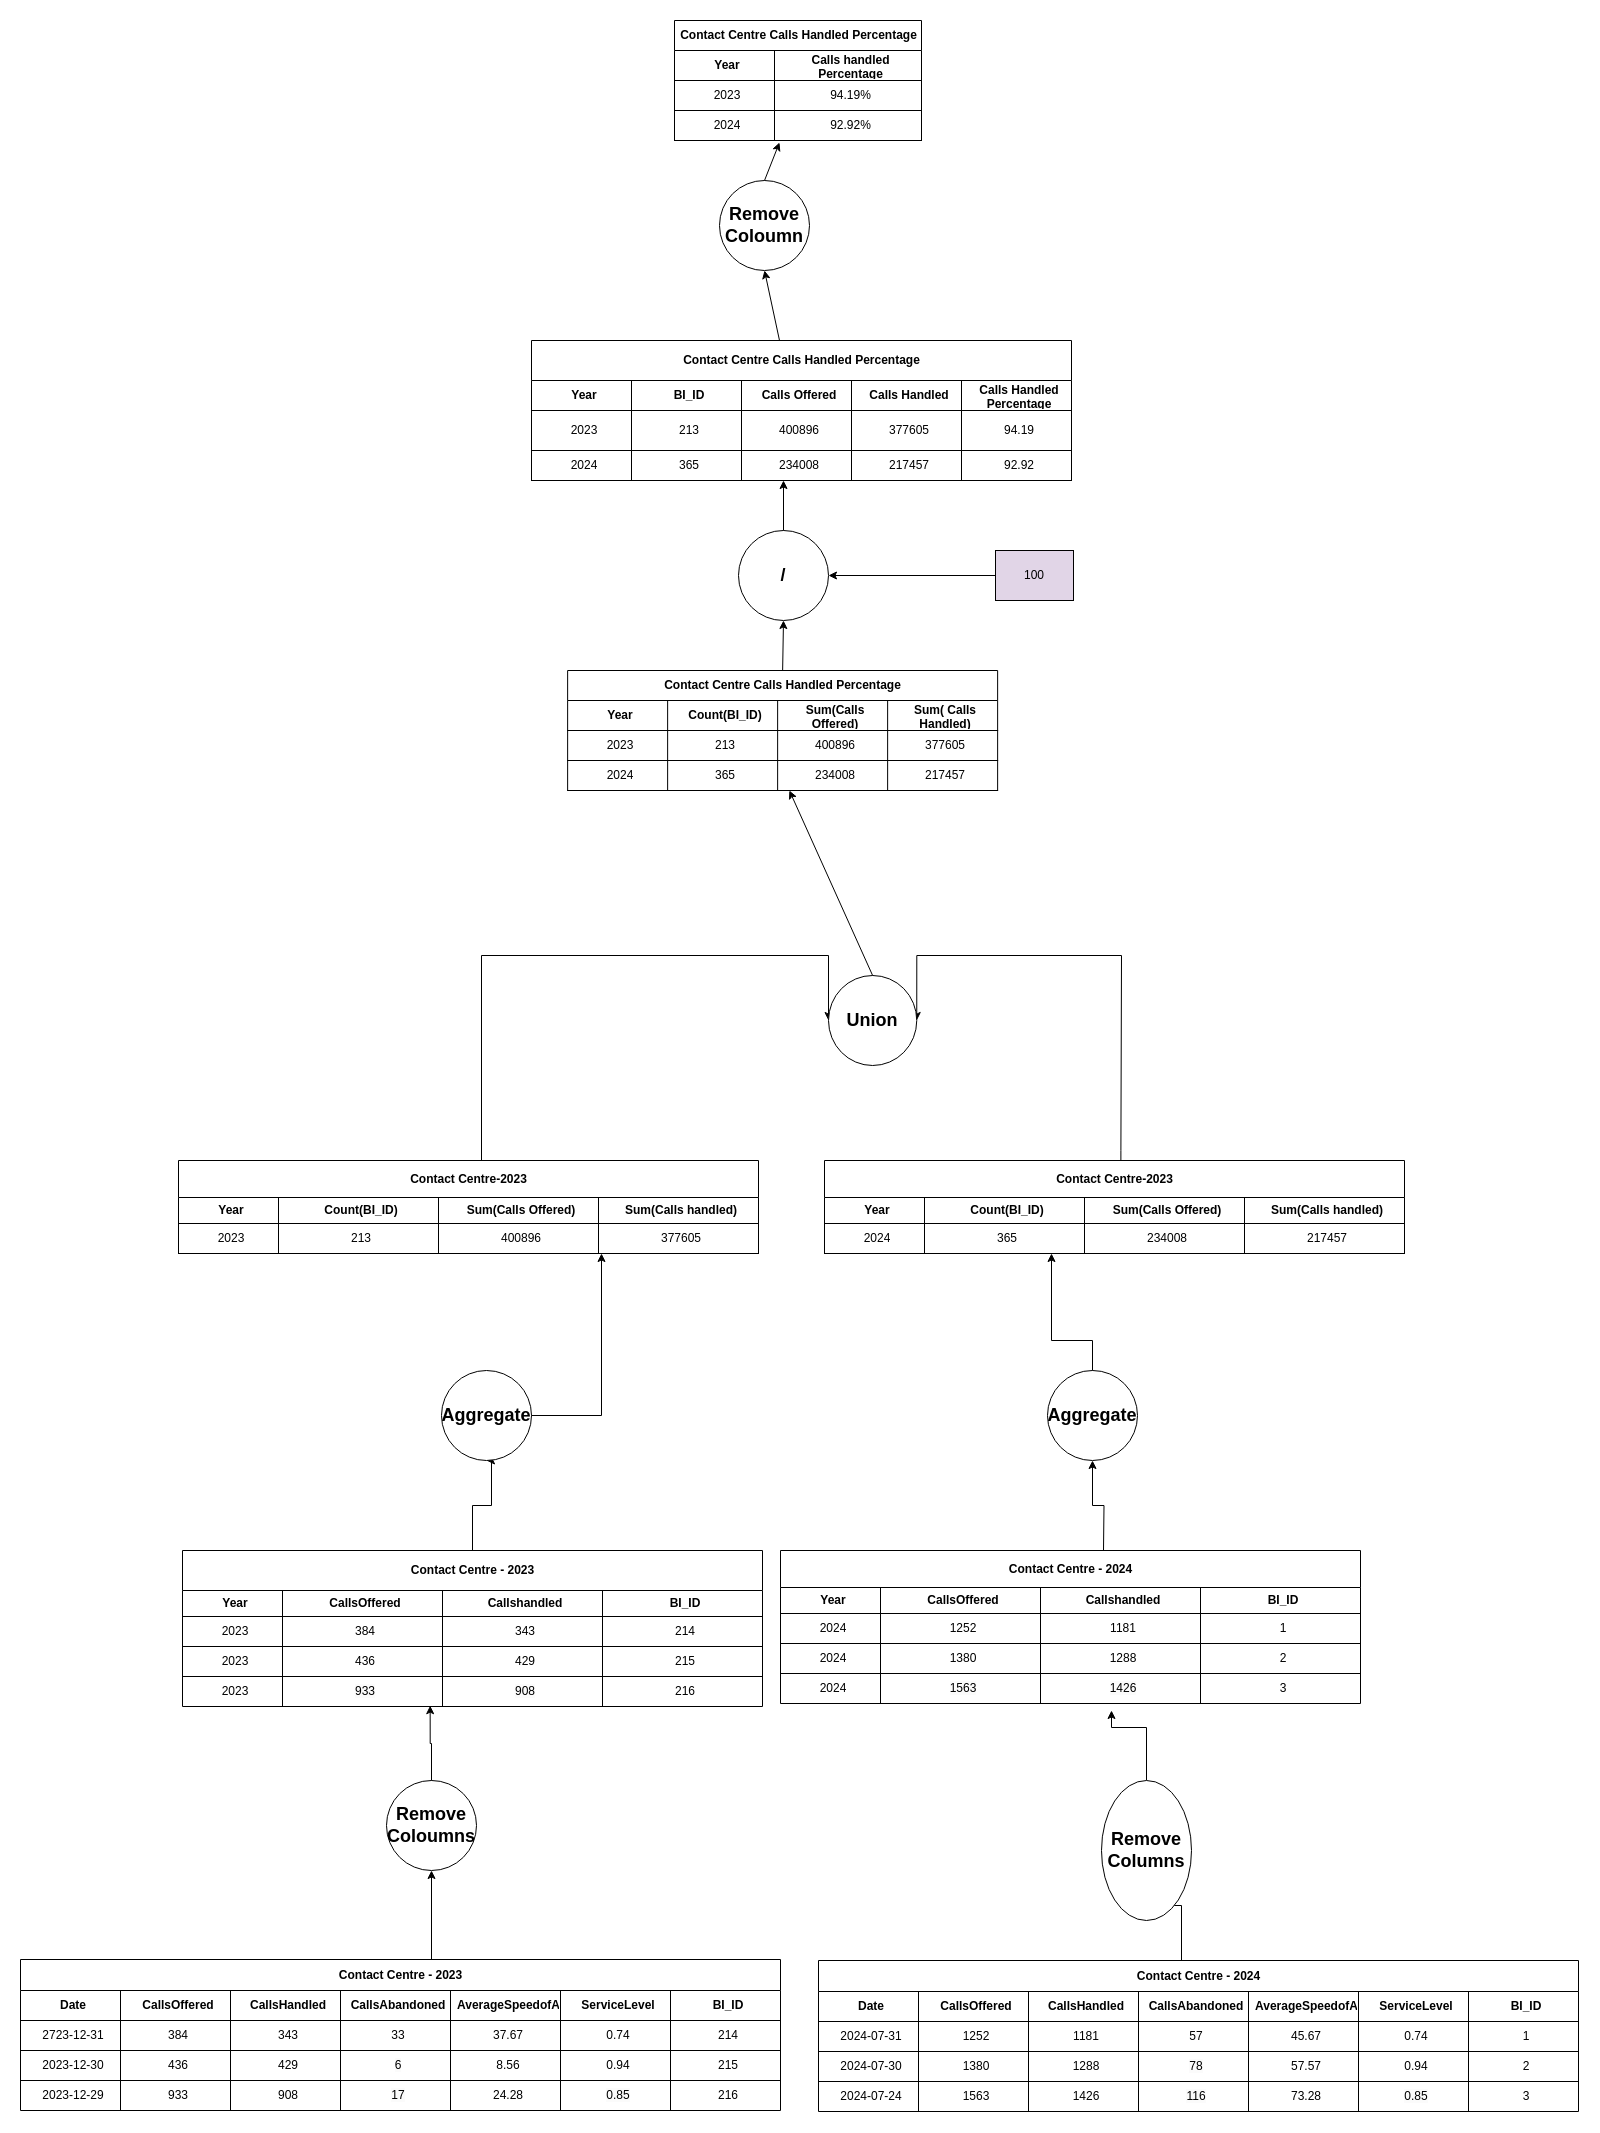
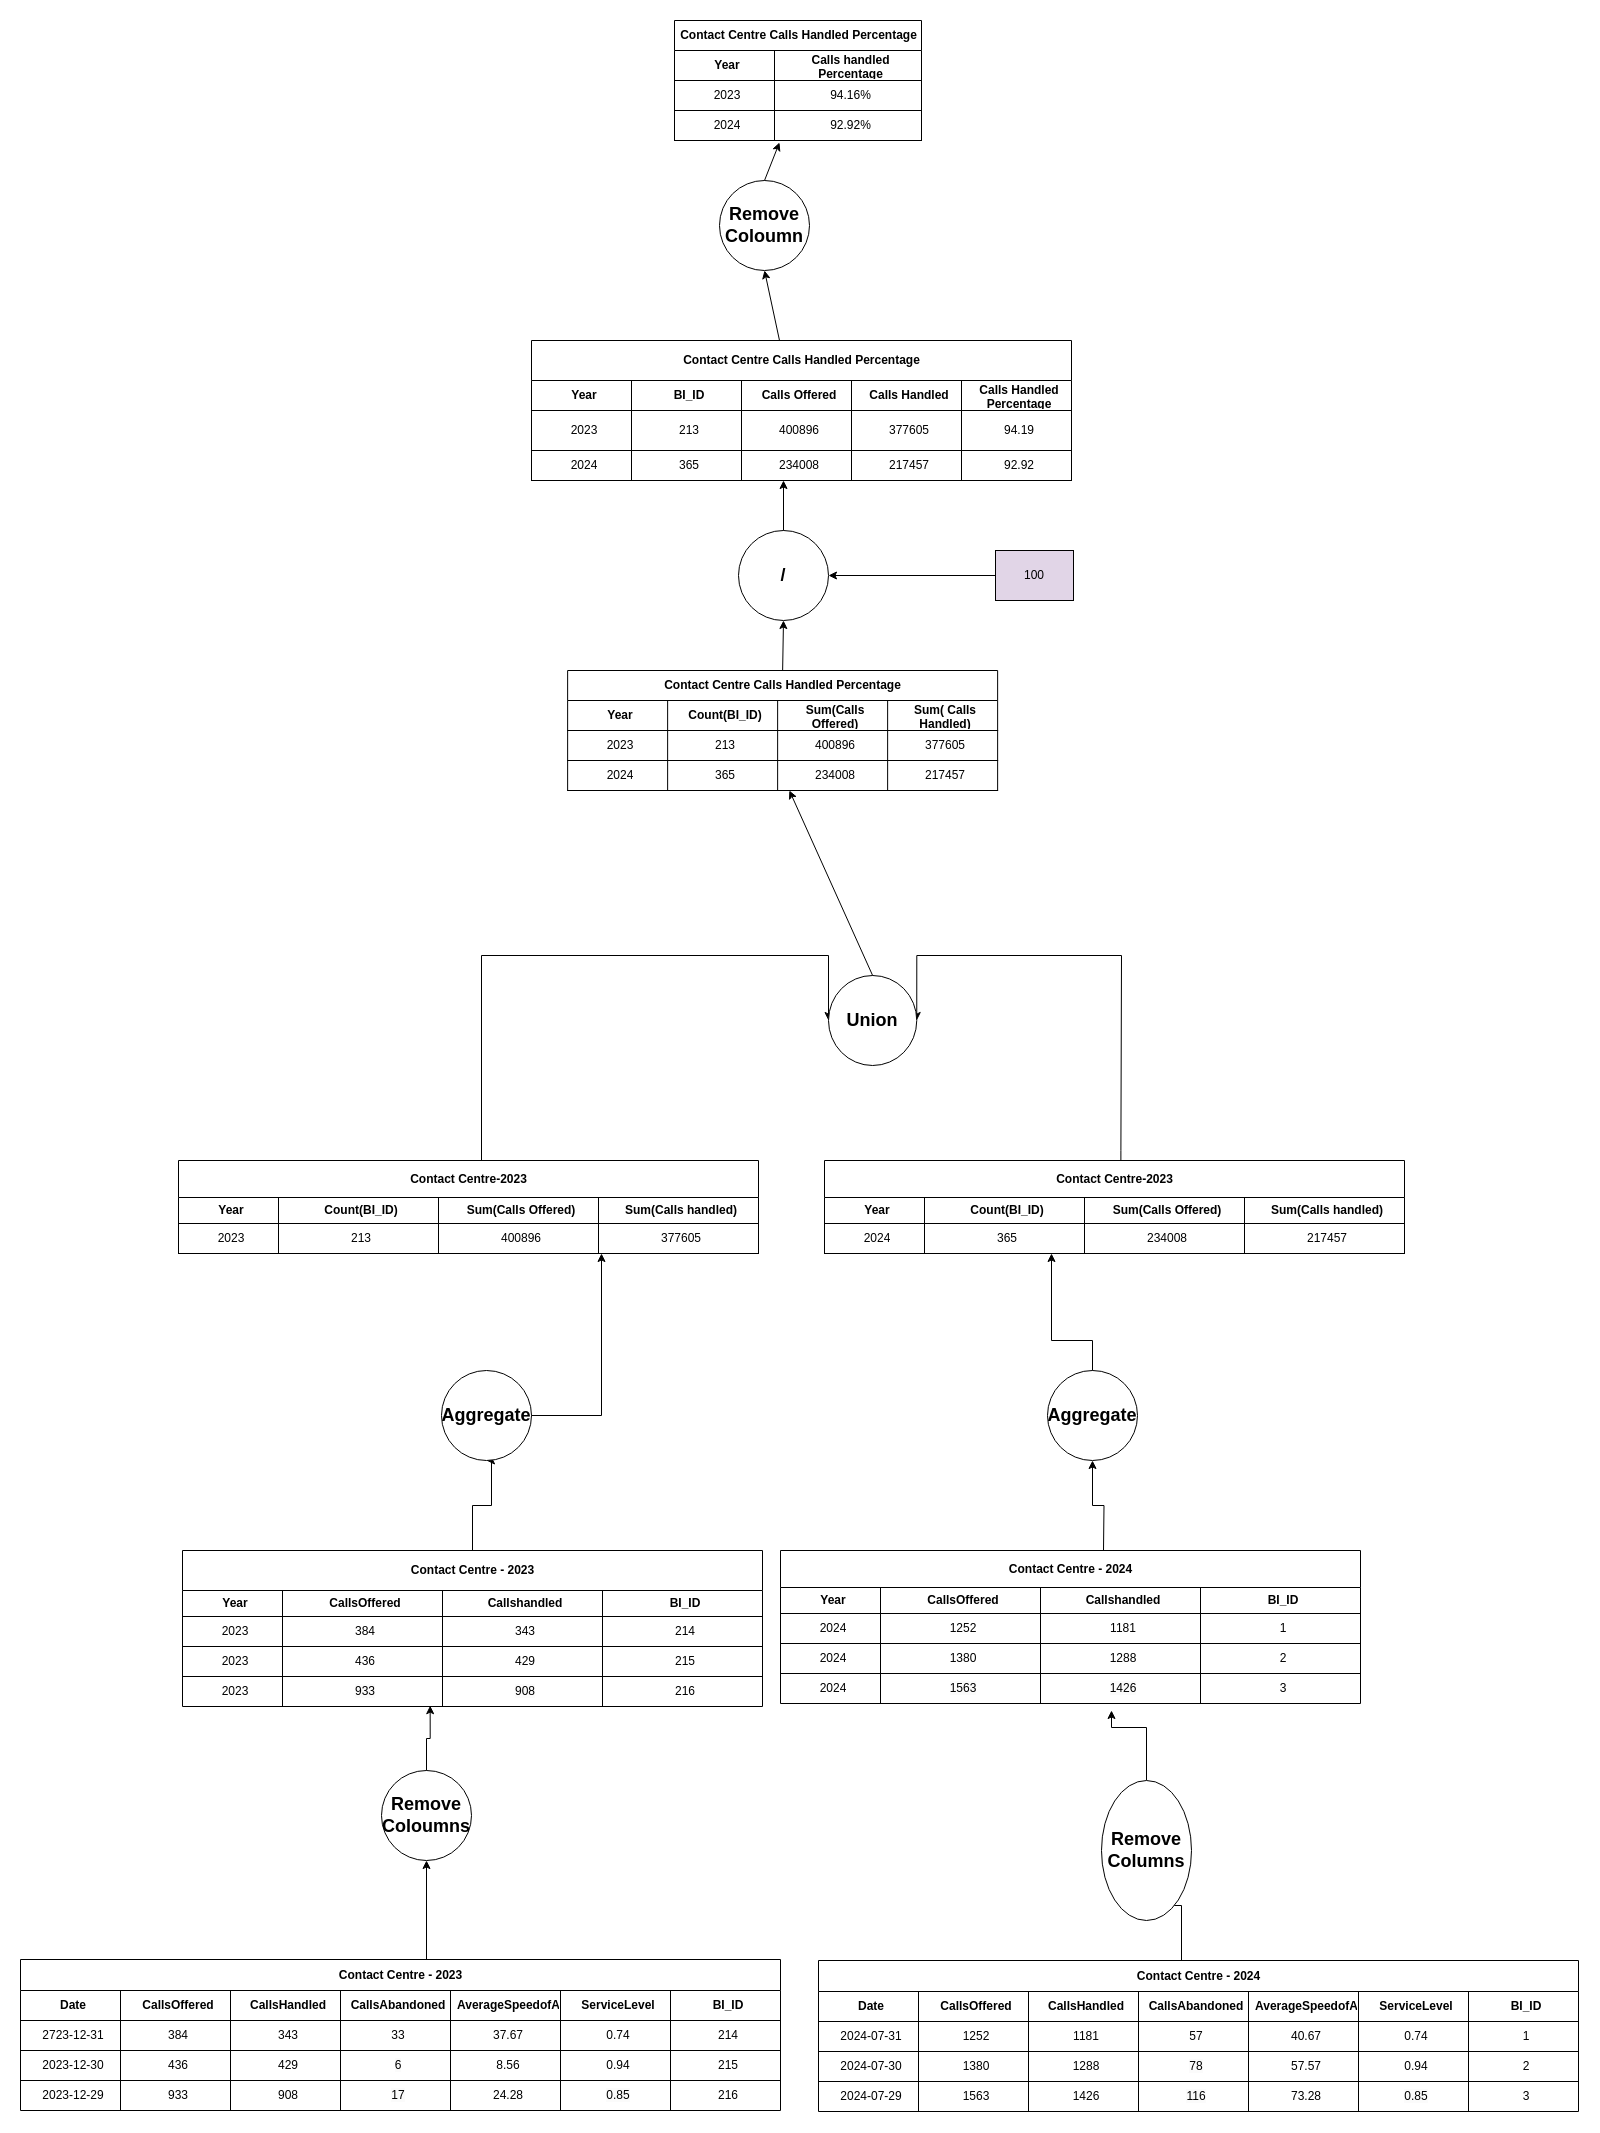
node "94.19%": label "94.19%" -> "94.16%"
node "Remove Coloumns": moved (432, 1826) -> (427, 1816)
node "45.67": label "45.67" -> "40.67"
node "2024-07-24": label "2024-07-24" -> "2024-07-29"
